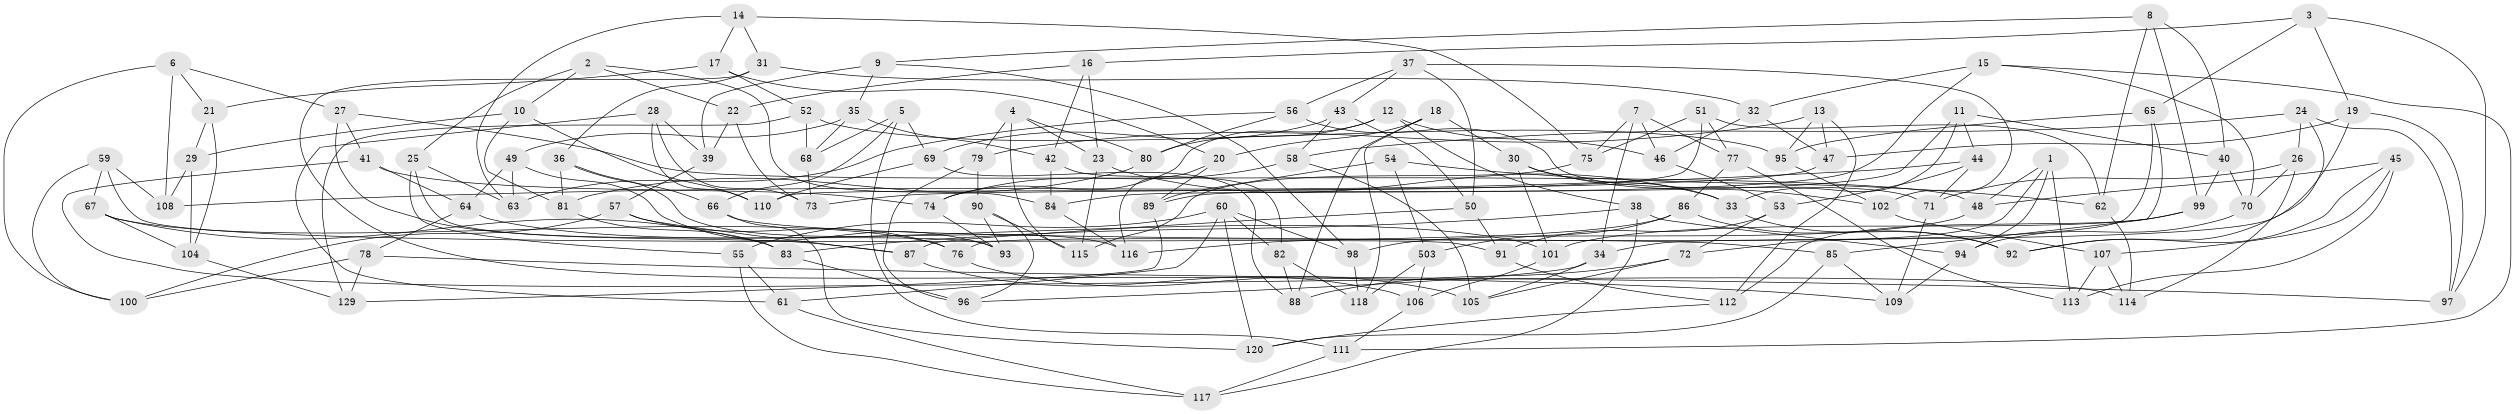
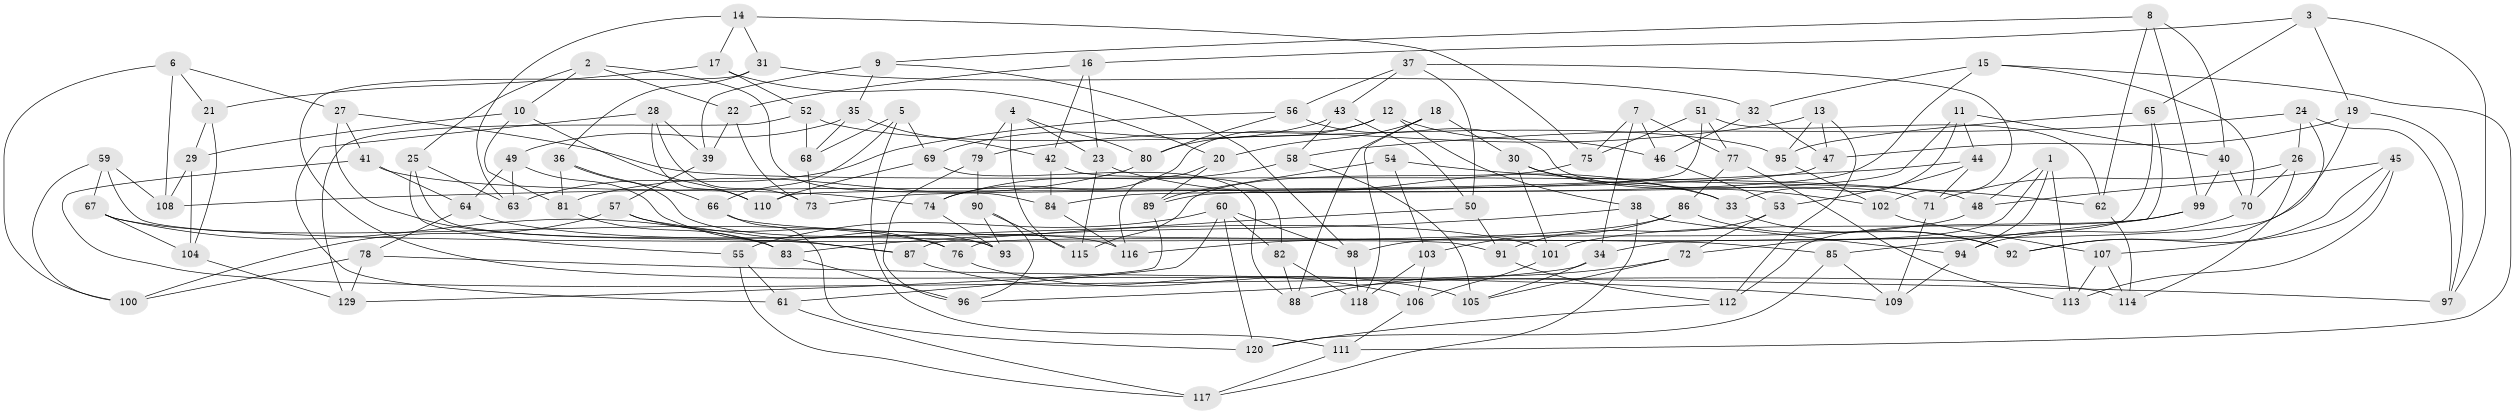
node "503": label "503" -> "103"
